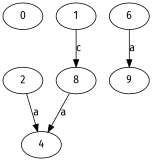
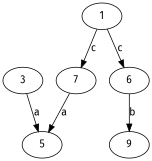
node "0": removed
edge "1" -> "6": added, label "c"
edge "6" -> "9": label "a" -> "b"
node "2": label "2" -> "3"
node "8": label "8" -> "7"
node "4": label "4" -> "5"
